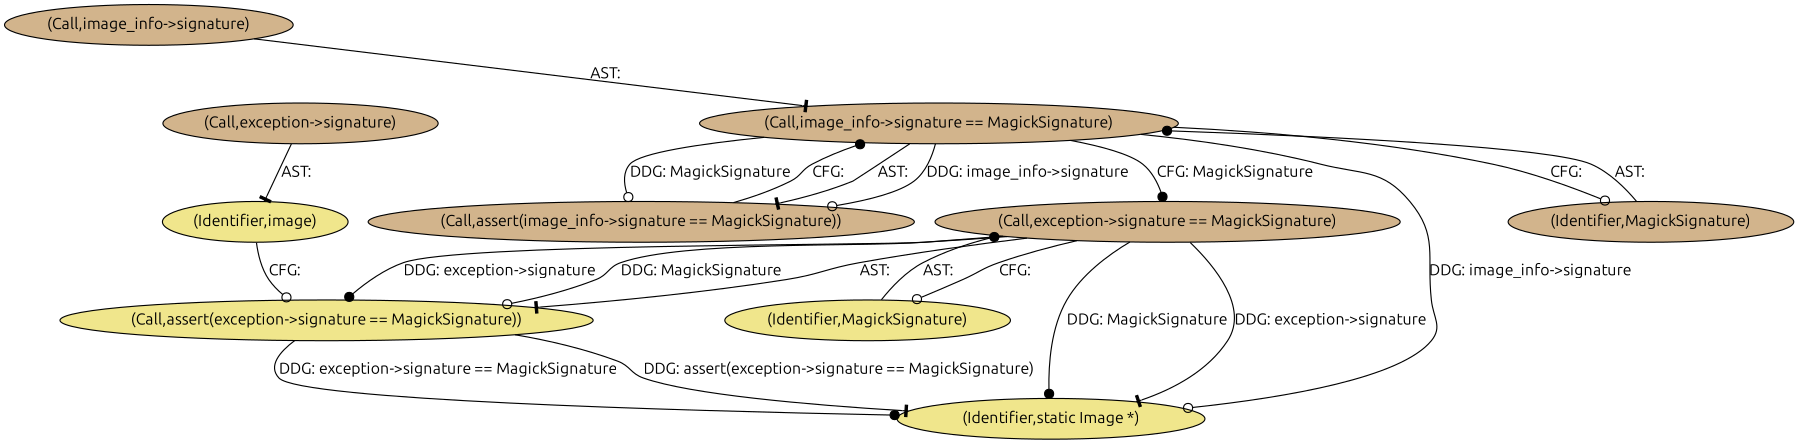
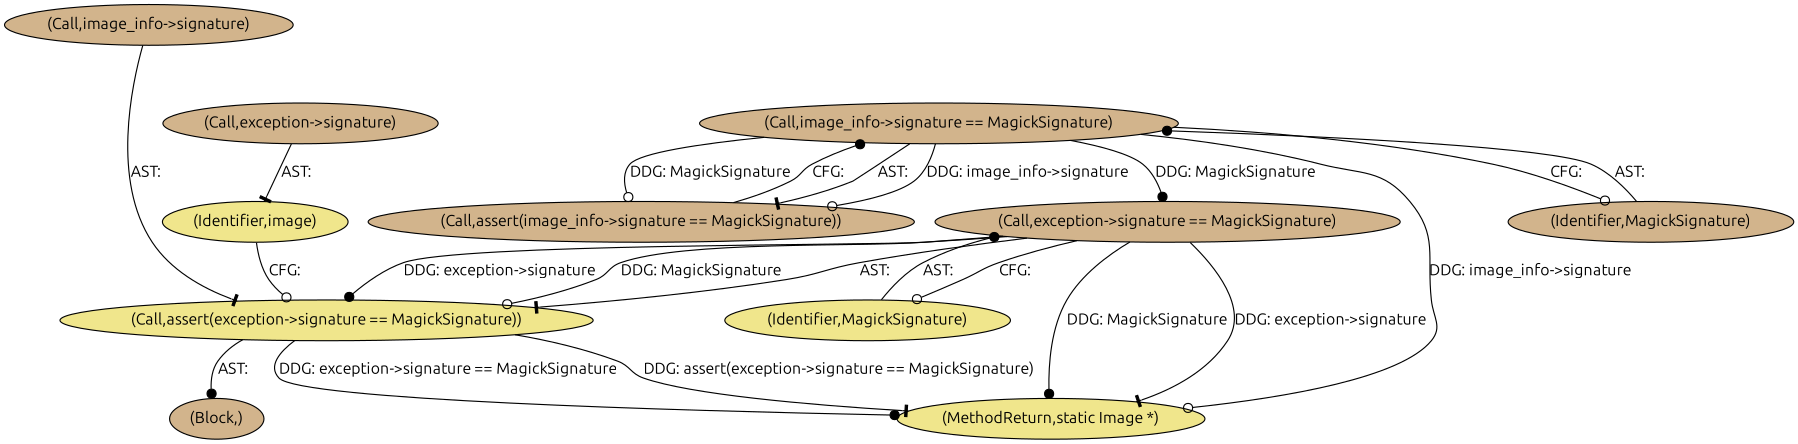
edge "(Call,image_info->signature)" -> "(Call,image_info->signature == MagickSignature)": now "(Call,image_info->signature)" -> "(Call,assert(exception->signature == MagickSignature))"
edge "(Call,image_info->signature == MagickSignature)" -> "(Call,exception->signature == MagickSignature)": label "CFG: MagickSignature" -> "DDG: MagickSignature"
node "(Block,)": added
node "(Identifier,static Image *)": label "(Identifier,static Image *)" -> "(MethodReturn,static Image *)"
